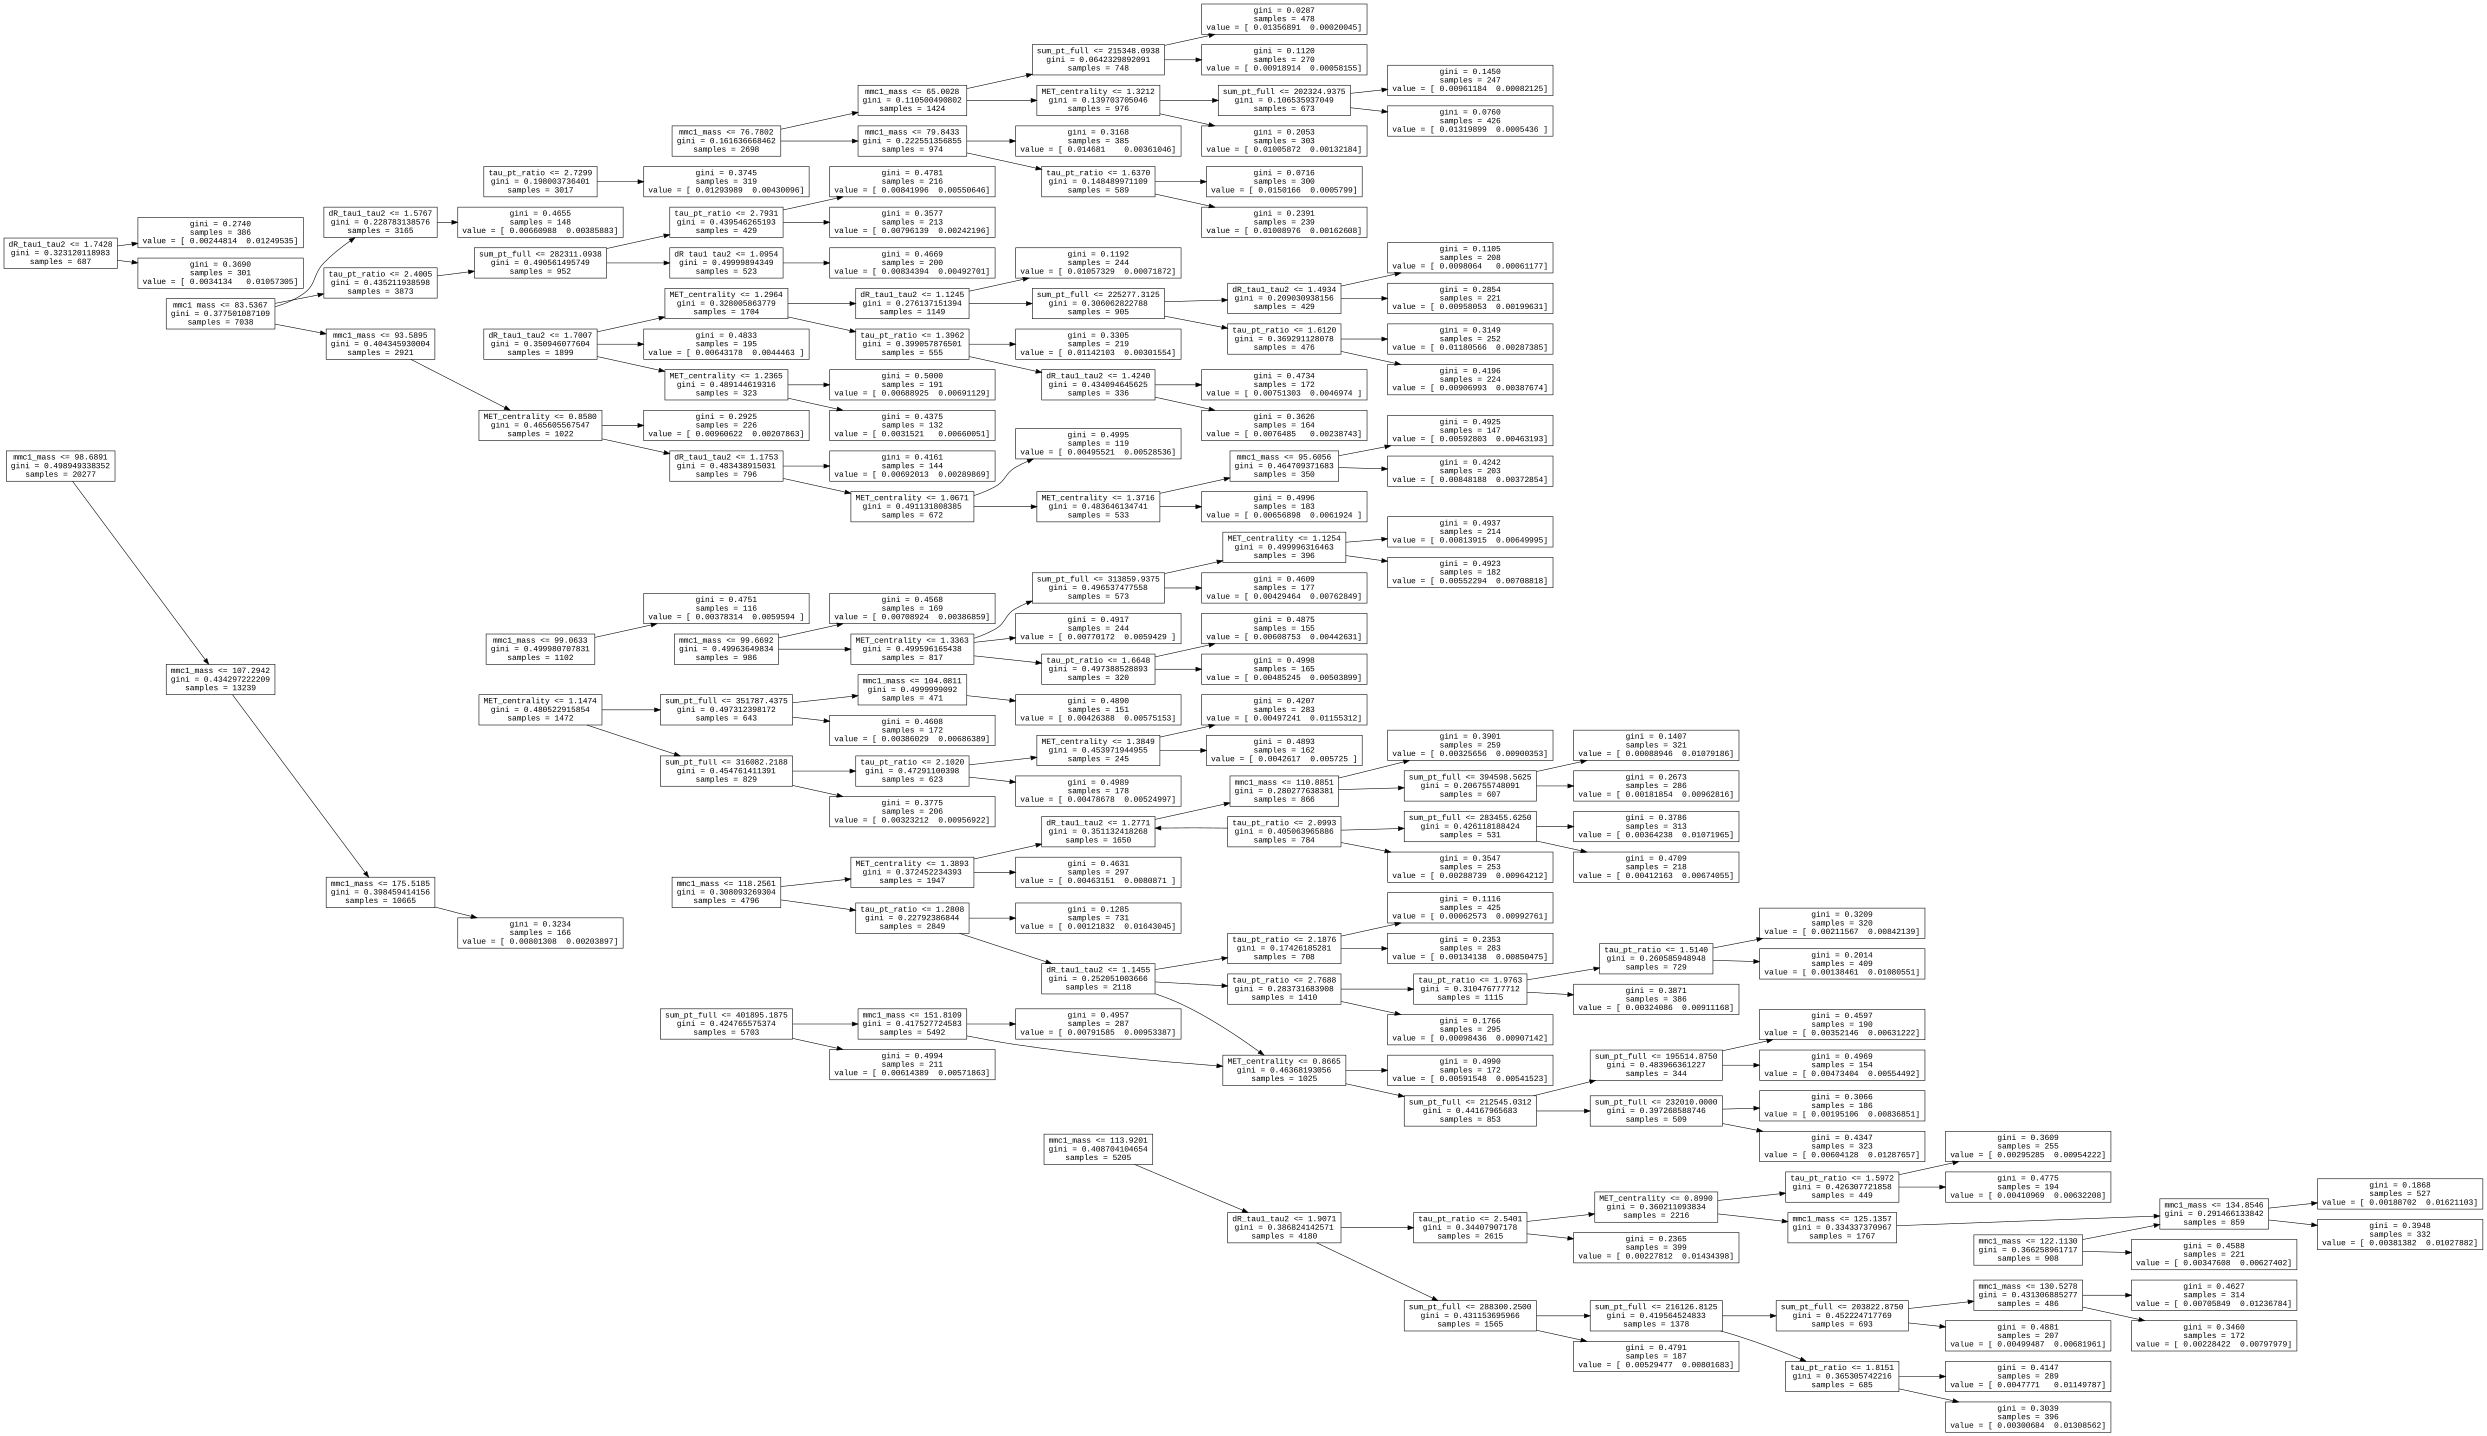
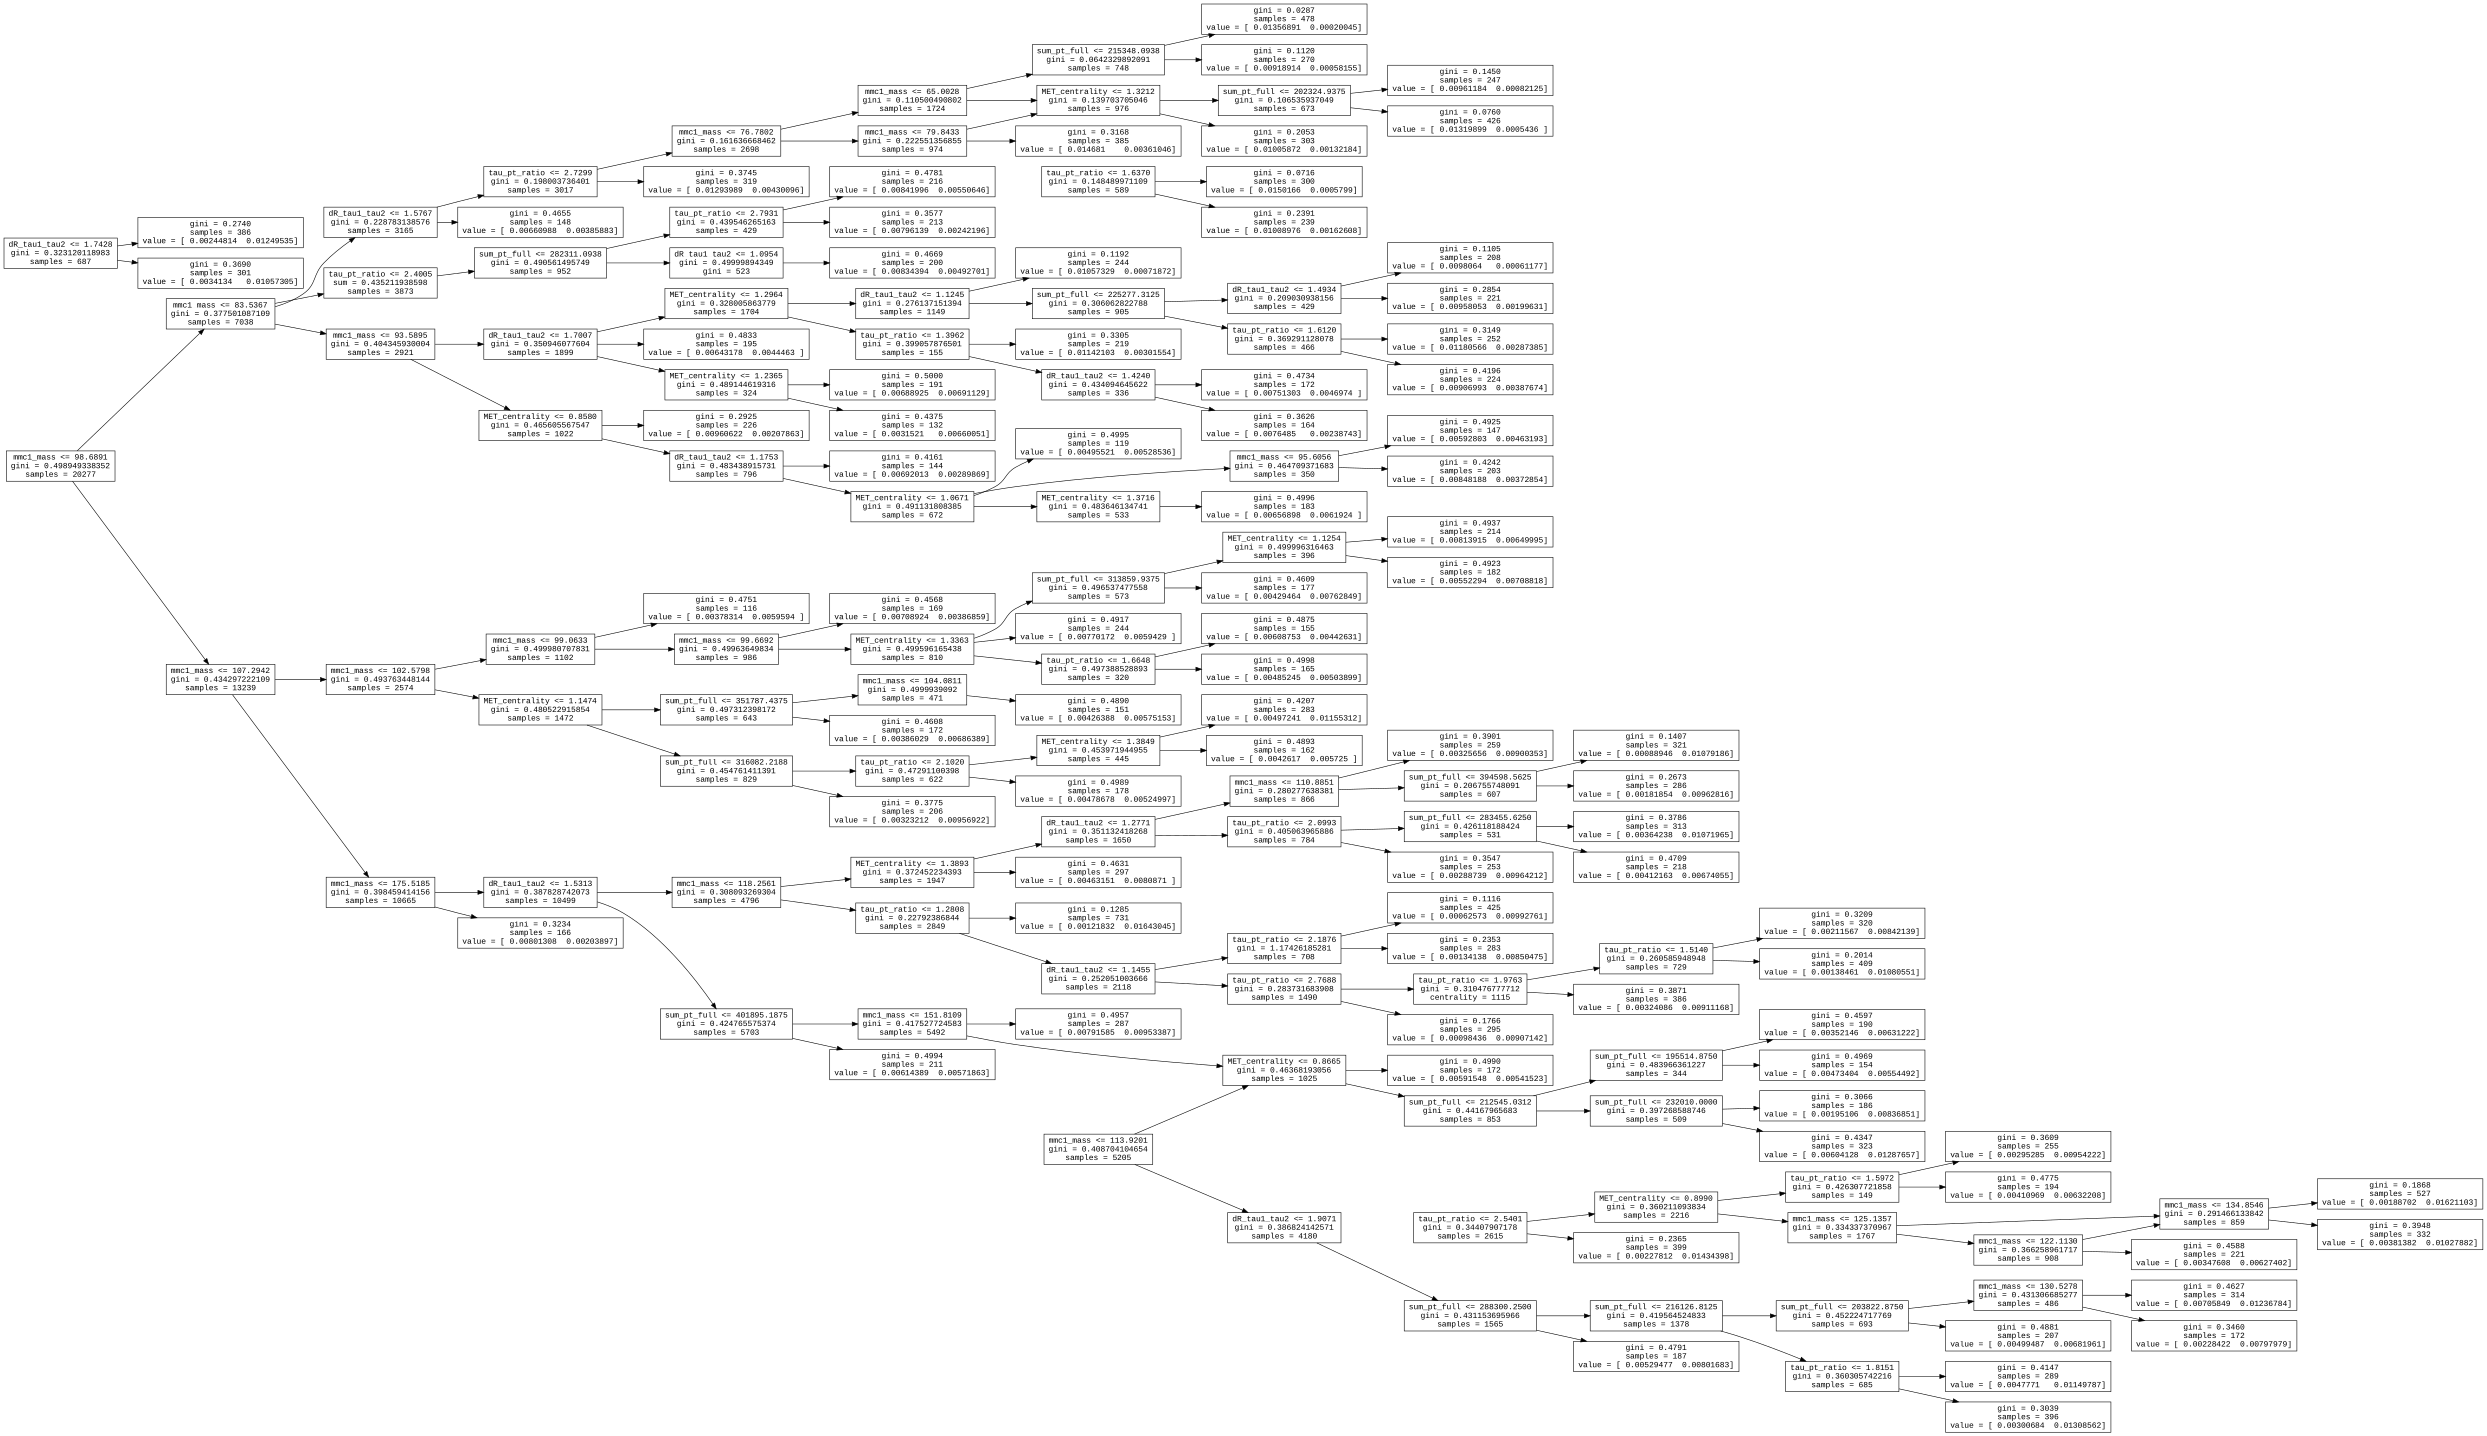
node "mmc1_mass <= 65.0028 gini = 0.110500490802 samples = 1424": label "mmc1_mass <= 65.0028 gini = 0.110500490802 samples = 1424" -> "mmc1_mass <= 65.0028 gini = 0.110500490802 samples = 1724"
edge "mmc1_mass <= 79.8433 gini = 0.222551356855 samples = 974" -> "tau_pt_ratio <= 1.6370 gini = 0.148489971109 samples = 589": now "mmc1_mass <= 79.8433 gini = 0.222551356855 samples = 974" -> "MET_centrality <= 1.3212 gini = 0.139703705046 samples = 976"
edge "tau_pt_ratio <= 2.7299 gini = 0.198003736401 samples = 3017" -> "mmc1_mass <= 76.7802 gini = 0.161636668462 samples = 2698": added
edge "dR_tau1_tau2 <= 1.5767 gini = 0.228783138576 samples = 3165" -> "tau_pt_ratio <= 2.7299 gini = 0.198003736401 samples = 3017": added
node "tau_pt_ratio <= 2.7931 gini = 0.439546265193 samples = 429": label "tau_pt_ratio <= 2.7931 gini = 0.439546265193 samples = 429" -> "tau_pt_ratio <= 2.7931 gini = 0.439546265163 samples = 429"
node "dR_tau1_tau2 <= 1.0954 gini = 0.49999894349 samples = 523": label "dR_tau1_tau2 <= 1.0954 gini = 0.49999894349 samples = 523" -> "dR_tau1_tau2 <= 1.0954 gini = 0.49999894349 gini = 523"
node "tau_pt_ratio <= 2.4005 gini = 0.435211938598 samples = 3873": label "tau_pt_ratio <= 2.4005 gini = 0.435211938598 samples = 3873" -> "tau_pt_ratio <= 2.4005 sum = 0.435211938598 samples = 3873"
node "tau_pt_ratio <= 1.6120 gini = 0.369291128078 samples = 476": label "tau_pt_ratio <= 1.6120 gini = 0.369291128078 samples = 476" -> "tau_pt_ratio <= 1.6120 gini = 0.369291128078 samples = 466"
edge "mmc1_mass <= 93.5895 gini = 0.404345930004 samples = 2921" -> "dR_tau1_tau2 <= 1.7007 gini = 0.350946077604 samples = 1899": added
node "tau_pt_ratio <= 1.3962 gini = 0.399057876501 samples = 555": label "tau_pt_ratio <= 1.3962 gini = 0.399057876501 samples = 555" -> "tau_pt_ratio <= 1.3962 gini = 0.399057876501 samples = 155"
node "MET_centrality <= 1.2365 gini = 0.489144619316 samples = 323": label "MET_centrality <= 1.2365 gini = 0.489144619316 samples = 323" -> "MET_centrality <= 1.2365 gini = 0.489144619316 samples = 324"
node "dR_tau1_tau2 <= 1.4240 gini = 0.434094645625 samples = 336": label "dR_tau1_tau2 <= 1.4240 gini = 0.434094645625 samples = 336" -> "dR_tau1_tau2 <= 1.4240 gini = 0.434094645622 samples = 336"
edge "mmc1_mass <= 98.6891 gini = 0.498949338352 samples = 20277" -> "mmc1_mass <= 83.5367 gini = 0.377501087109 samples = 7038": added
node "dR_tau1_tau2 <= 1.1753 gini = 0.483438915031 samples = 796": label "dR_tau1_tau2 <= 1.1753 gini = 0.483438915031 samples = 796" -> "dR_tau1_tau2 <= 1.1753 gini = 0.483438915731 samples = 796"
edge "MET_centrality <= 1.3716 gini = 0.483646134741 samples = 533" -> "mmc1_mass <= 95.6056 gini = 0.464709371683 samples = 350": now "MET_centrality <= 1.0671 gini = 0.491131808385 samples = 672" -> "mmc1_mass <= 95.6056 gini = 0.464709371683 samples = 350"
edge "mmc1_mass <= 99.0633 gini = 0.499980707831 samples = 1102" -> "mmc1_mass <= 99.6692 gini = 0.49963649834 samples = 986": added
node "MET_centrality <= 1.3363 gini = 0.499596165438 samples = 817": label "MET_centrality <= 1.3363 gini = 0.499596165438 samples = 817" -> "MET_centrality <= 1.3363 gini = 0.499596165438 samples = 810"
node "mmc1_mass <= 107.2942 gini = 0.434297222209 samples = 13239": label "mmc1_mass <= 107.2942 gini = 0.434297222209 samples = 13239" -> "mmc1_mass <= 107.2942 gini = 0.434297222109 samples = 13239"
node "mmc1_mass <= 102.5798 gini = 0.493763448144 samples = 2574": added
node "mmc1_mass <= 104.0811 gini = 0.4999999092 samples = 471": label "mmc1_mass <= 104.0811 gini = 0.4999999092 samples = 471" -> "mmc1_mass <= 104.0811 gini = 0.4999939092 samples = 471"
node "MET_centrality <= 1.3849 gini = 0.453971944955 samples = 245": label "MET_centrality <= 1.3849 gini = 0.453971944955 samples = 245" -> "MET_centrality <= 1.3849 gini = 0.453971944955 samples = 445"
node "tau_pt_ratio <= 2.1020 gini = 0.47291100398 samples = 623": label "tau_pt_ratio <= 2.1020 gini = 0.47291100398 samples = 623" -> "tau_pt_ratio <= 2.1020 gini = 0.47291100398 samples = 622"
edge "tau_pt_ratio <= 2.0993 gini = 0.405063965886 samples = 784" -> "dR_tau1_tau2 <= 1.2771 gini = 0.351132418268 samples = 1650": reversed
node "dR_tau1_tau2 <= 1.5313 gini = 0.387828742073 samples = 10499": added
node "tau_pt_ratio <= 2.1876 gini = 0.17426185281 samples = 708": label "tau_pt_ratio <= 2.1876 gini = 0.17426185281 samples = 708" -> "tau_pt_ratio <= 2.1876 gini = 1.17426185281 samples = 708"
node "tau_pt_ratio <= 2.7688 gini = 0.283731683908 samples = 1410": label "tau_pt_ratio <= 2.7688 gini = 0.283731683908 samples = 1410" -> "tau_pt_ratio <= 2.7688 gini = 0.283731683908 samples = 1490"
node "tau_pt_ratio <= 1.9763 gini = 0.310476777712 samples = 1115": label "tau_pt_ratio <= 1.9763 gini = 0.310476777712 samples = 1115" -> "tau_pt_ratio <= 1.9763 gini = 0.310476777712 centrality = 1115"
edge "dR_tau1_tau2 <= 1.1455 gini = 0.252051003666 samples = 2118" -> "MET_centrality <= 0.8665 gini = 0.46368193056 samples = 1025": now "mmc1_mass <= 113.9201 gini = 0.408704104654 samples = 5205" -> "MET_centrality <= 0.8665 gini = 0.46368193056 samples = 1025"
node "tau_pt_ratio <= 1.5972 gini = 0.426307721858 samples = 449": label "tau_pt_ratio <= 1.5972 gini = 0.426307721858 samples = 449" -> "tau_pt_ratio <= 1.5972 gini = 0.426307721858 samples = 149"
edge "dR_tau1_tau2 <= 1.9071 gini = 0.386824142571 samples = 4180" -> "tau_pt_ratio <= 2.5401 gini = 0.34407907178 samples = 2615": removed
edge "mmc1_mass <= 125.1357 gini = 0.334337370967 samples = 1767" -> "mmc1_mass <= 122.1130 gini = 0.366258961717 samples = 908": added
node "mmc1_mass <= 130.5278 gini = 0.431306885277 samples = 486": label "mmc1_mass <= 130.5278 gini = 0.431306885277 samples = 486" -> "mmc1_mass <= 130.5278 gini = 0.431306685277 samples = 486"
node "tau_pt_ratio <= 1.8151 gini = 0.365305742216 samples = 685": label "tau_pt_ratio <= 1.8151 gini = 0.365305742216 samples = 685" -> "tau_pt_ratio <= 1.8151 gini = 0.360305742216 samples = 685"
